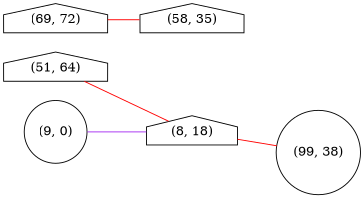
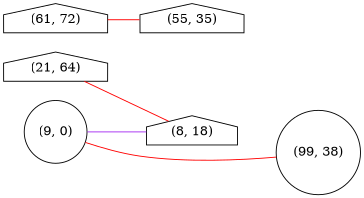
node "(69, 72)": label "(69, 72)" -> "(61, 72)"
node "(58, 35)": label "(58, 35)" -> "(55, 35)"
node "(51, 64)": label "(51, 64)" -> "(21, 64)"
edge "(8, 18)" -- "(99, 38)": now "(9, 0)" -- "(99, 38)"
